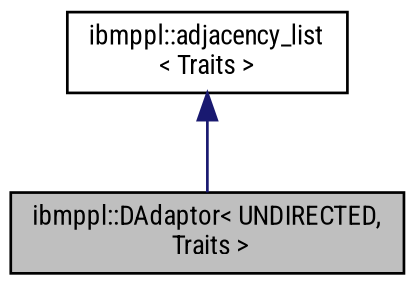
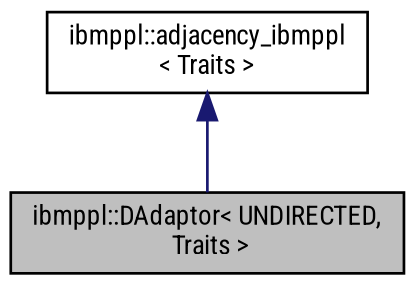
node "ibmppl::adjacency_list < Traits >": label "ibmppl::adjacency_list < Traits >" -> "ibmppl::adjacency_ibmppl < Traits >"
